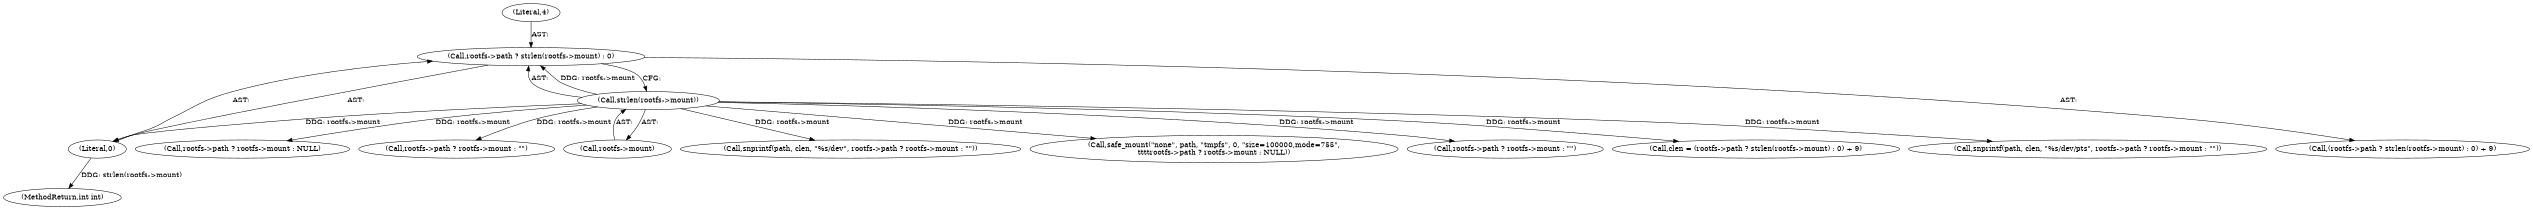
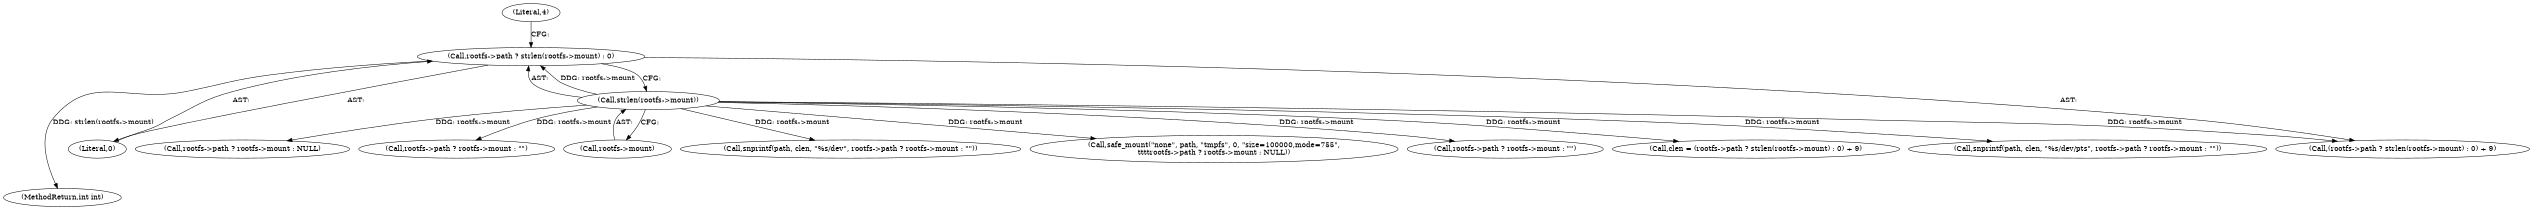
edge "(Literal,4)" -> "(Call,rootfs->path ? strlen(rootfs->mount) : 0)": label "AST: " -> "CFG: "
edge "(Call,strlen(rootfs->mount))" -> "(Literal,0)": now "(Call,strlen(rootfs->mount))" -> "(Call,(rootfs->path ? strlen(rootfs->mount) : 0) + 9)"
edge "(Call,strlen(rootfs->mount))" -> "(Call,rootfs->mount)": label "AST: " -> "CFG: "
edge "(Literal,0)" -> "(MethodReturn,int int)": now "(Call,rootfs->path ? strlen(rootfs->mount) : 0)" -> "(MethodReturn,int int)"
